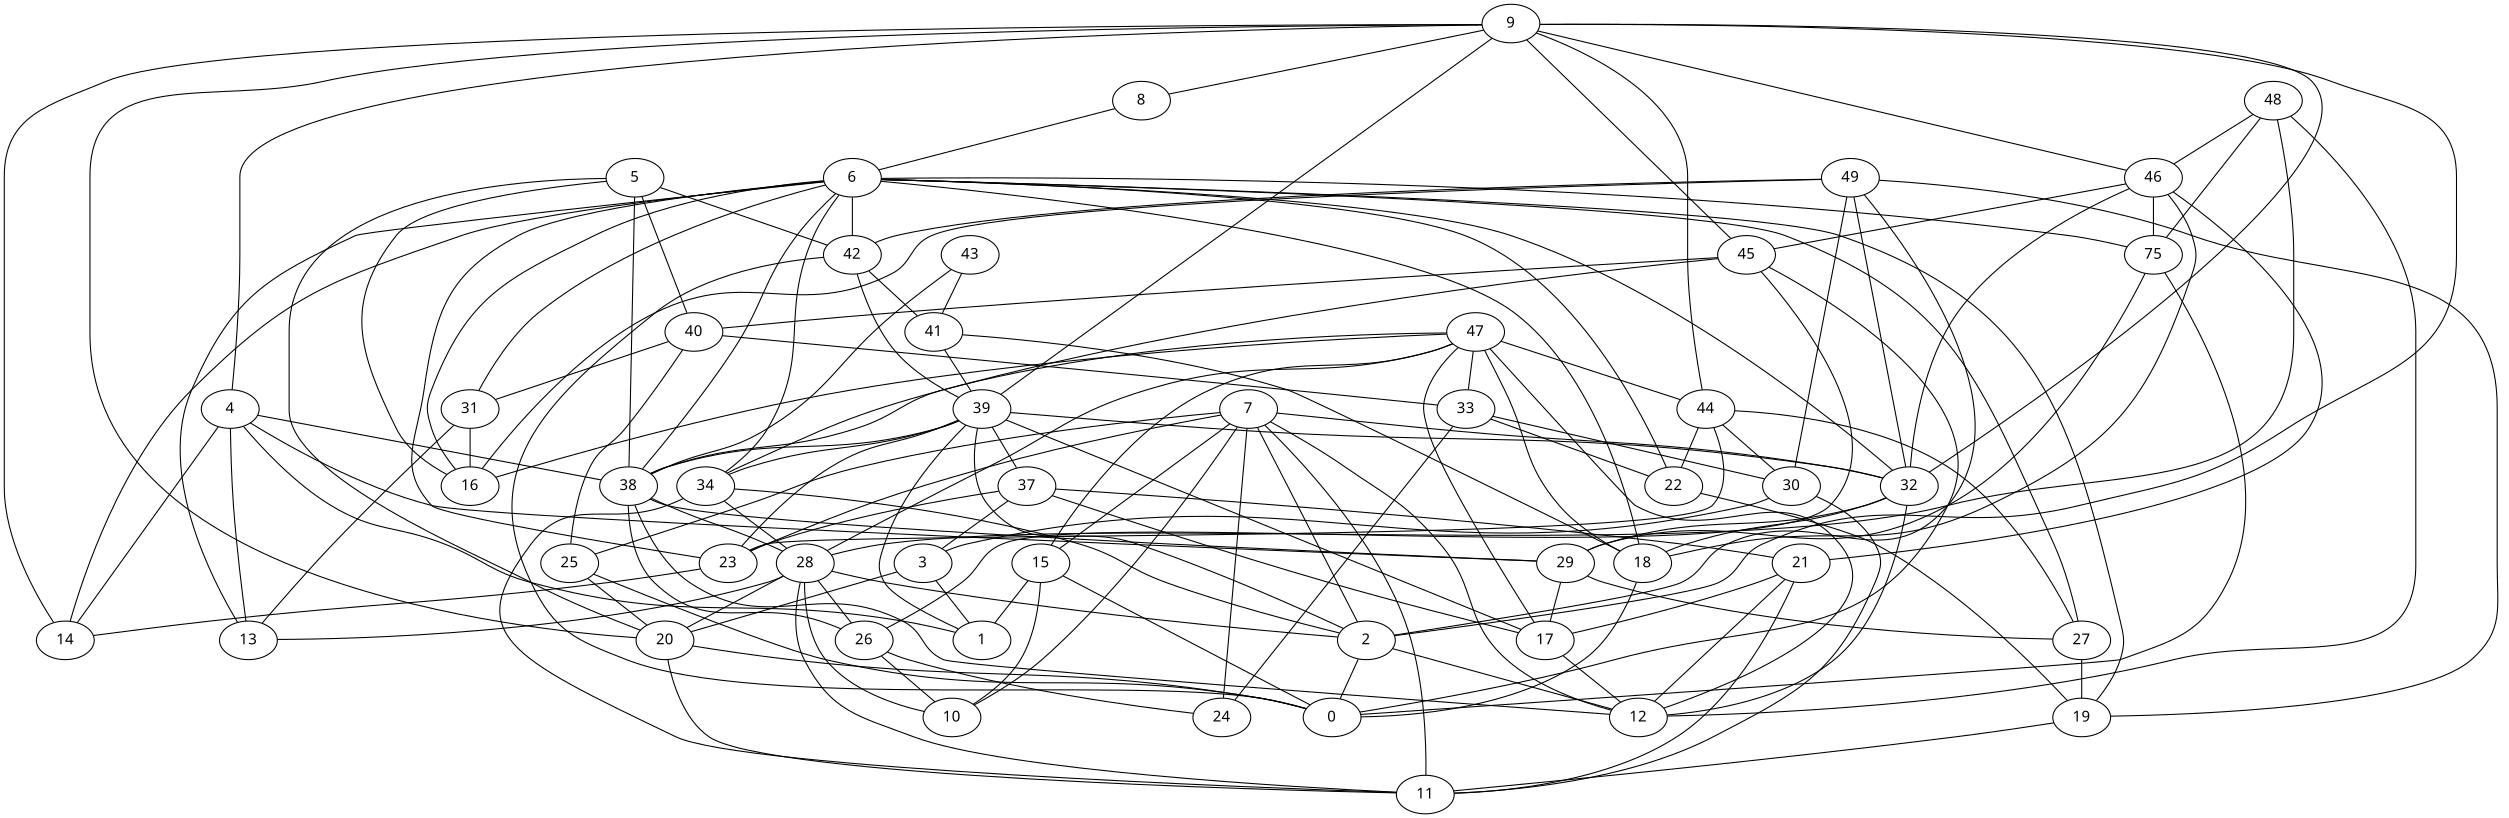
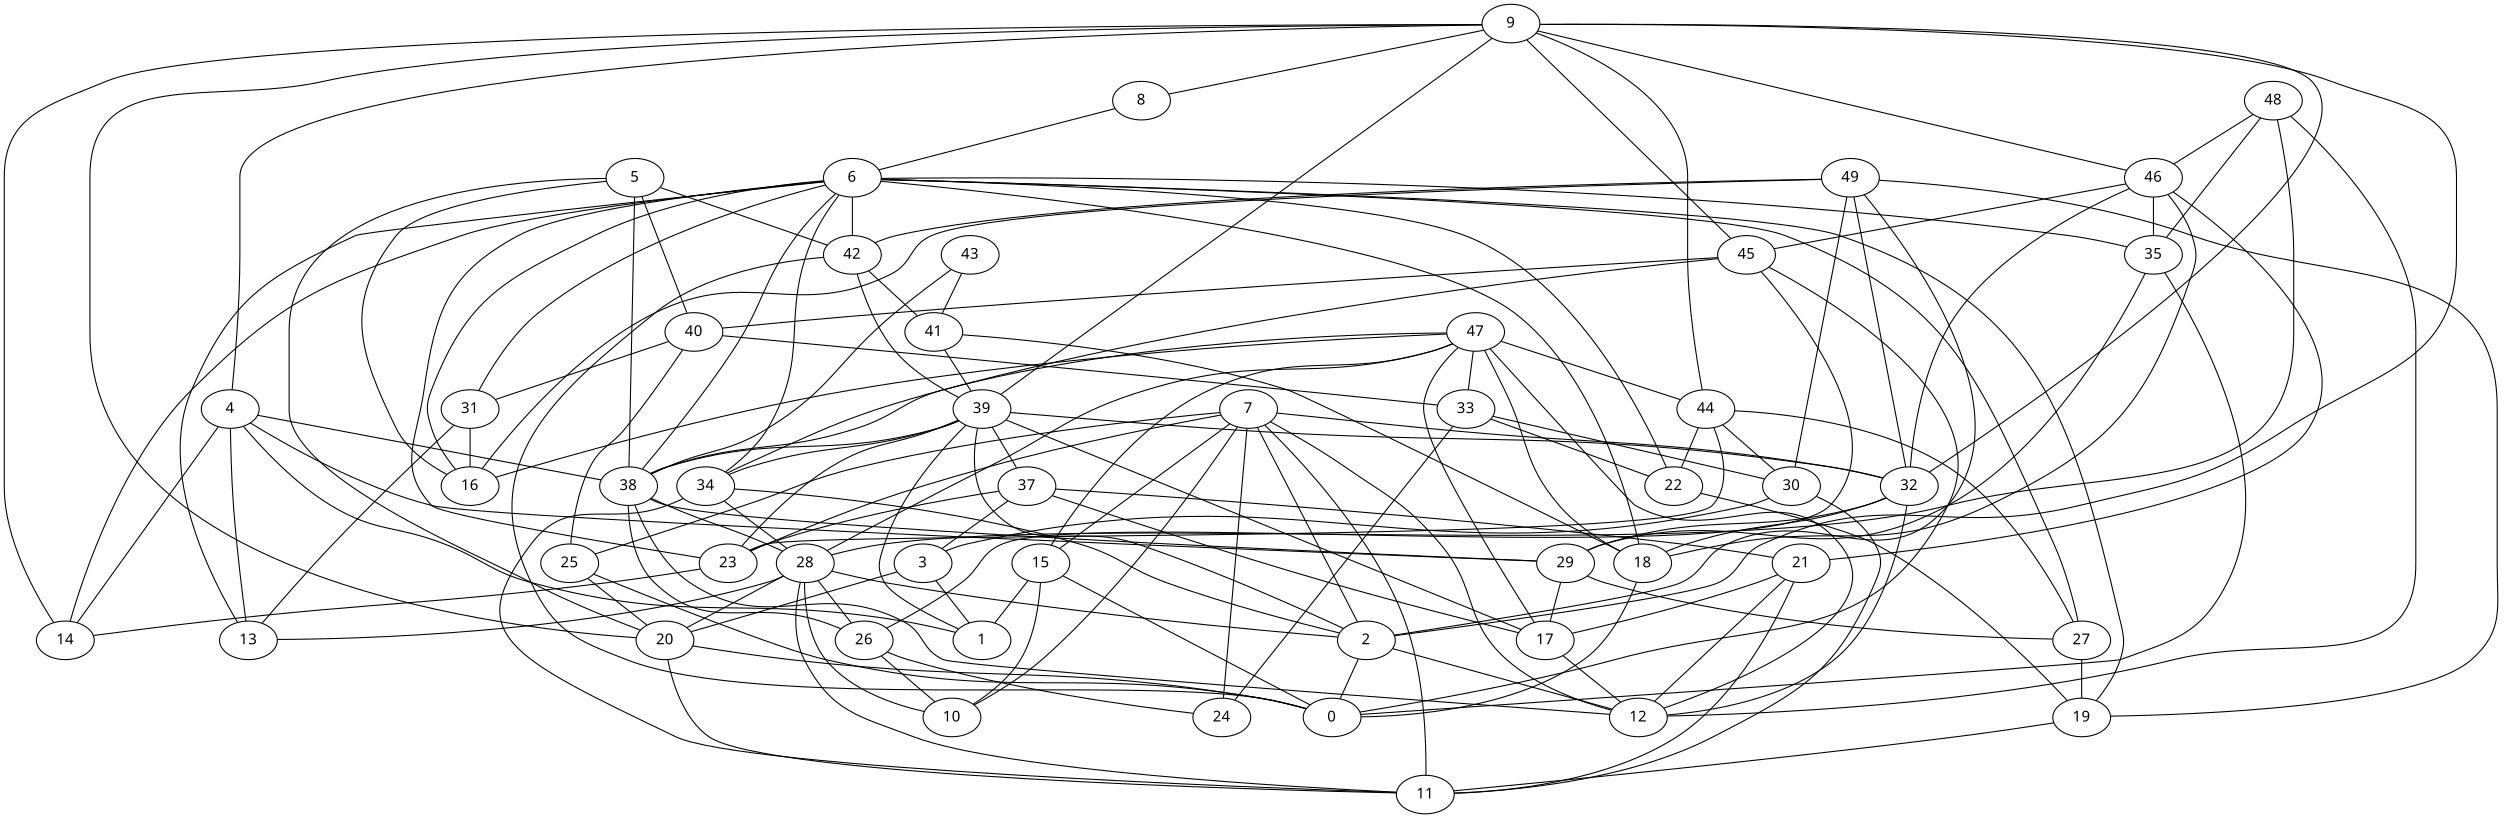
edge "6" -- "32": removed
node "75": label "75" -> "35"
